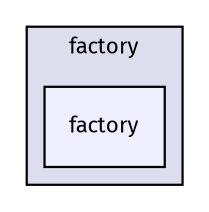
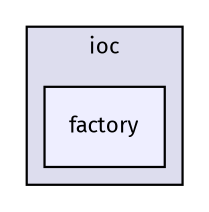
cluster "factory": label "factory" -> "ioc"
